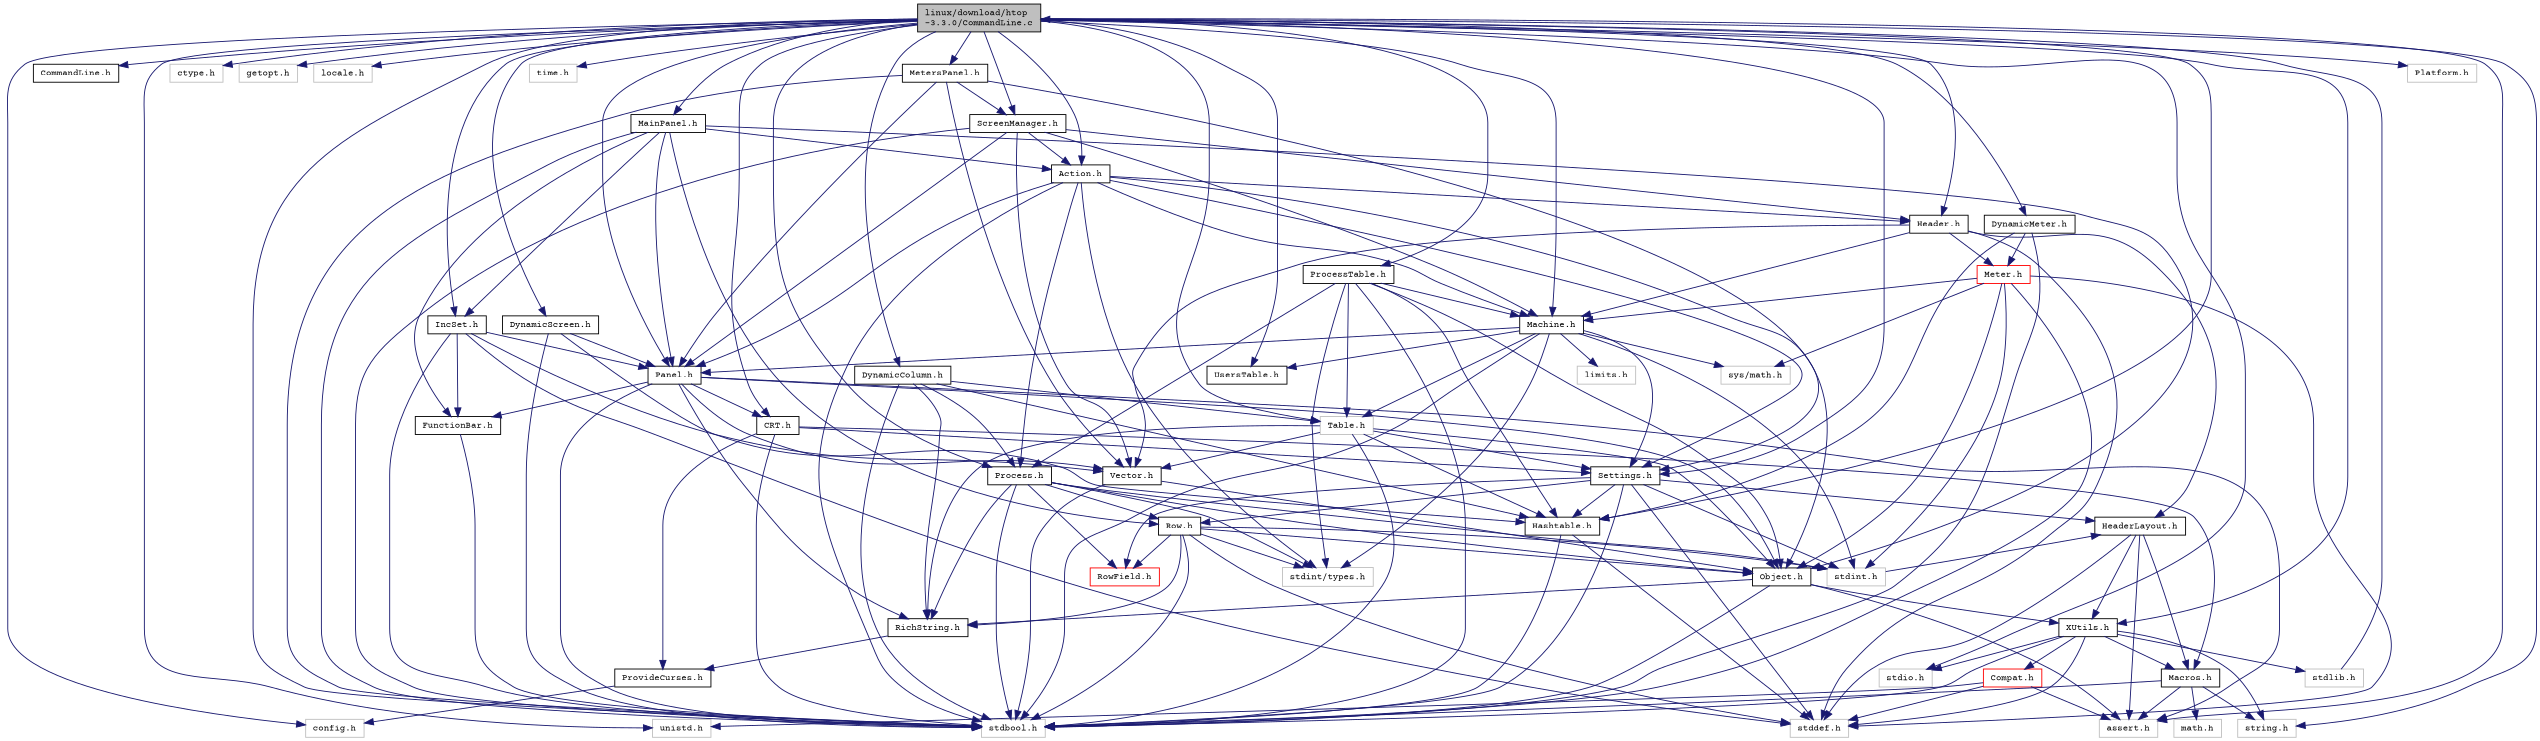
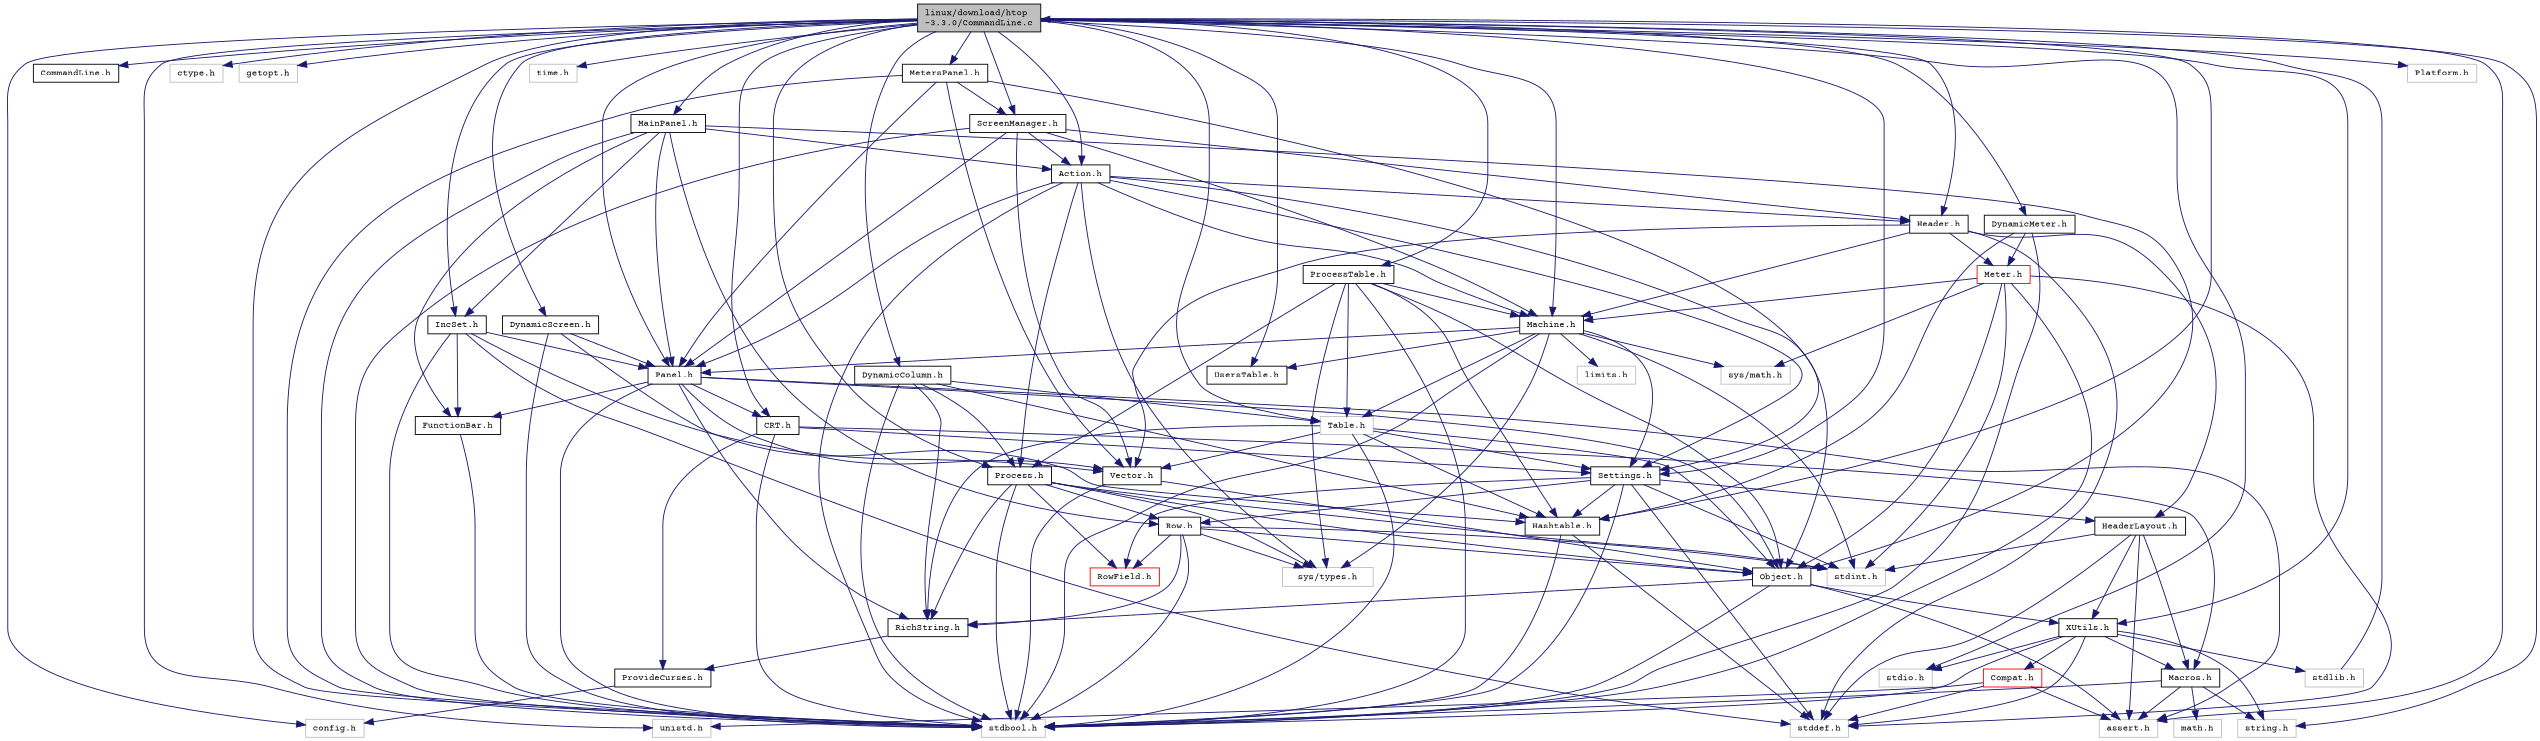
node "locale.h": removed
edge "stdint.h" -> "HeaderLayout.h": reversed
node "stdint/types.h": label "stdint/types.h" -> "sys/types.h"
edge "Row.h" -> "stddef.h": removed
